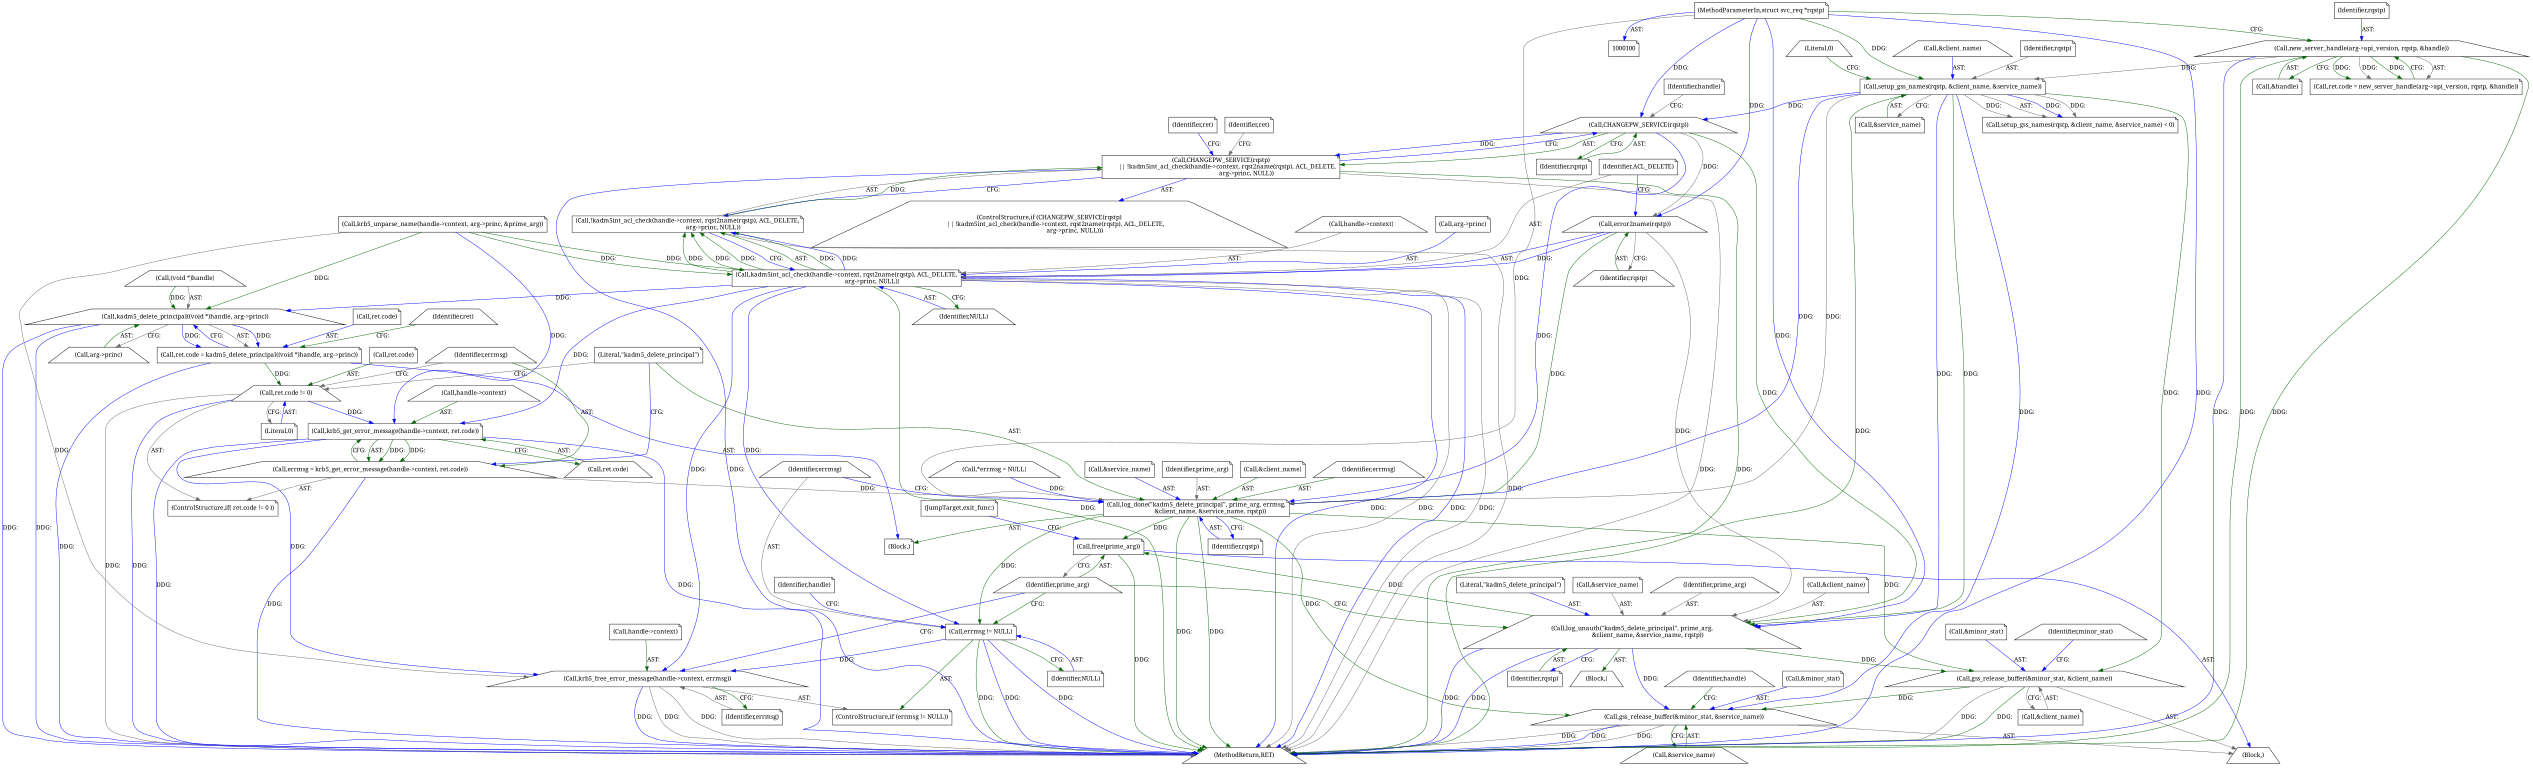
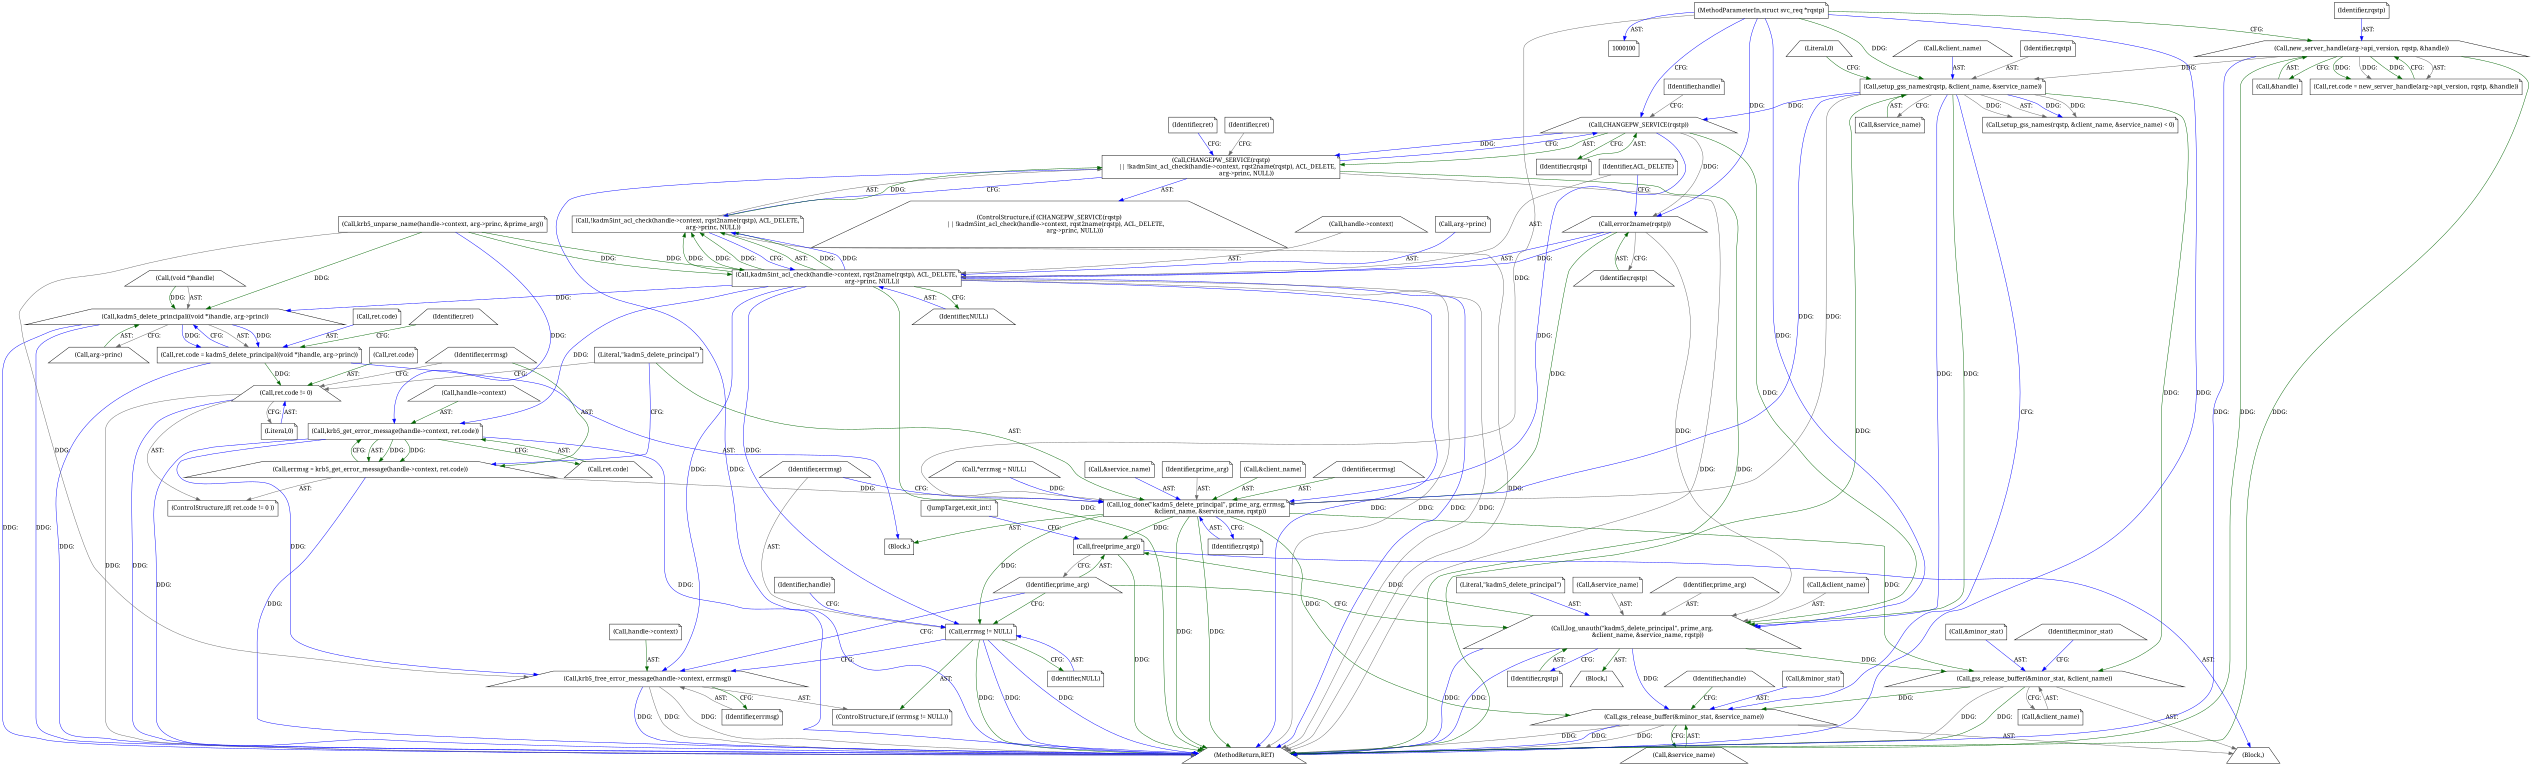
edge "(MethodParameterIn,struct svc_req *rqstp)" -> "(Call,CHANGEPW_SERVICE(rqstp))": label "DDG: " -> "CFG: "
edge "(Call,ret.code != 0)" -> "(Call,krb5_get_error_message(handle->context, ret.code))": removed, label "DDG:"
edge "(Call,setup_gss_names(rqstp, &client_name, &service_name))" -> "(Call,gss_release_buffer(&minor_stat, &service_name))": label "DDG: " -> "CFG: "
node "(JumpTarget,exit_func:)": label "(JumpTarget,exit_func:)" -> "(JumpTarget,exit_int:)"
edge "(Call,errmsg != NULL)" -> "(Call,krb5_free_error_message(handle->context, errmsg))": label "DDG: " -> "CFG: "
